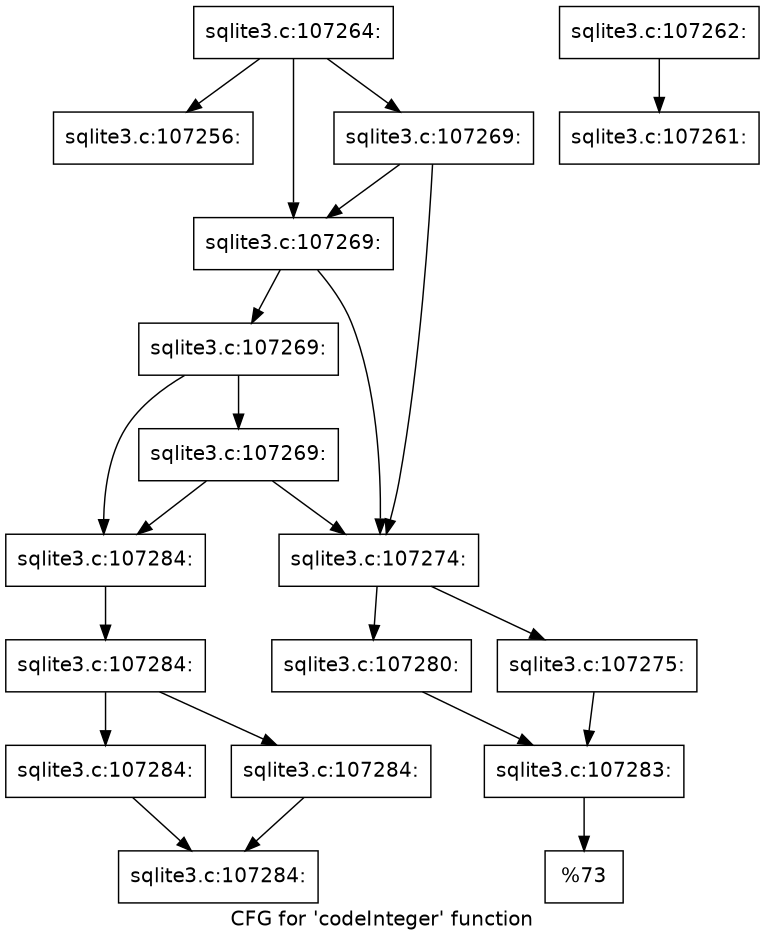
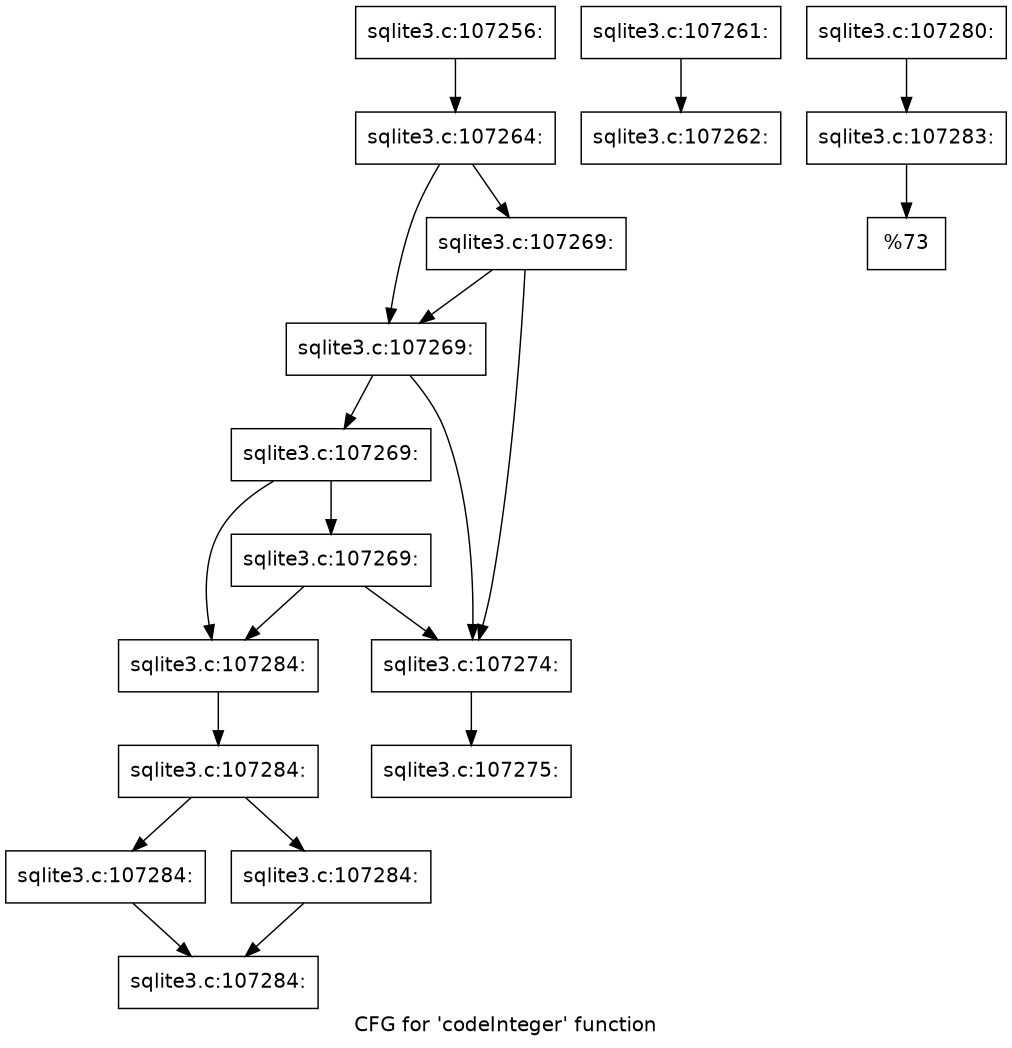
edge "sqlite3.c:107262:" -> "sqlite3.c:107261:": reversed
edge "sqlite3.c:107264:" -> "sqlite3.c:107256:": reversed
edge "sqlite3.c:107274:" -> "sqlite3.c:107280:": removed
edge "sqlite3.c:107275:" -> "sqlite3.c:107283:": removed
